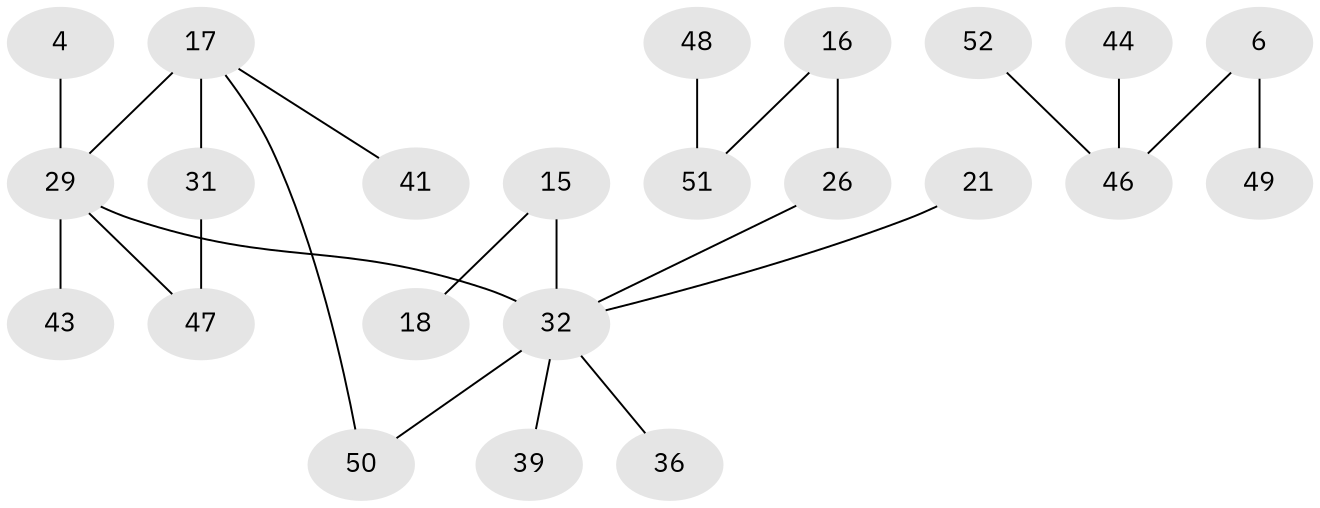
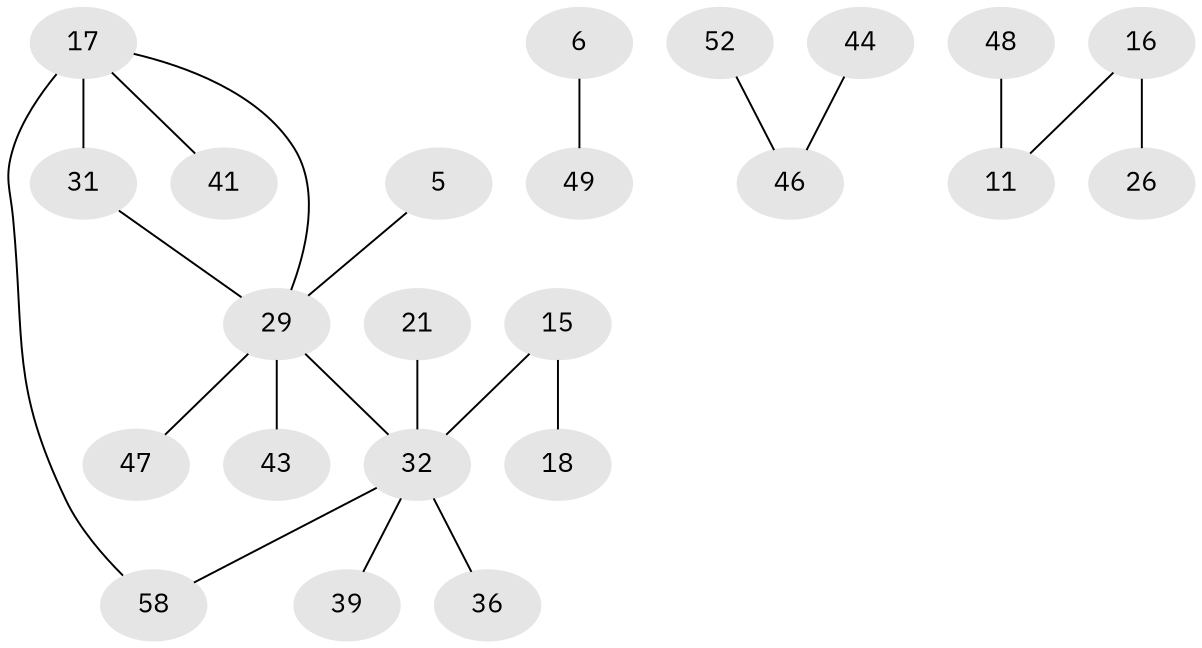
node "4": label "4" -> "5"
edge "6" -- "46": removed
node "51": label "51" -> "11"
edge "31" -- "47": now "31" -- "29"
edge "26" -- "32": removed
node "50": label "50" -> "58"
